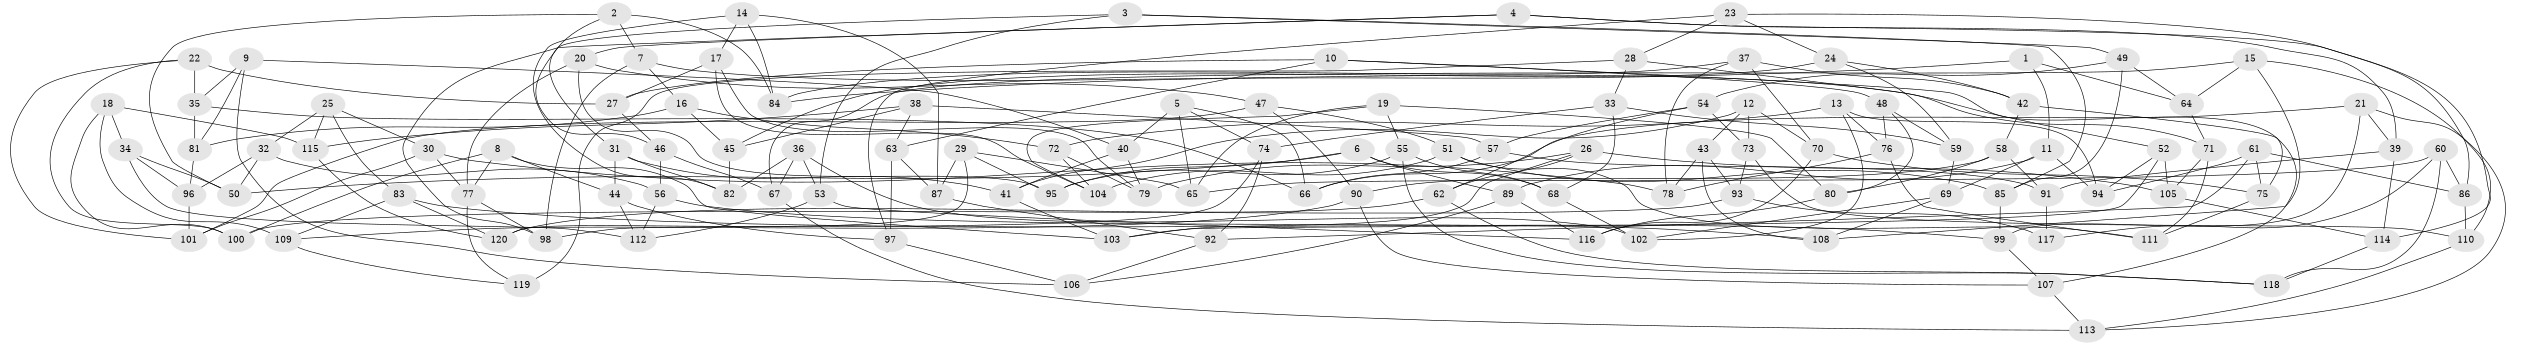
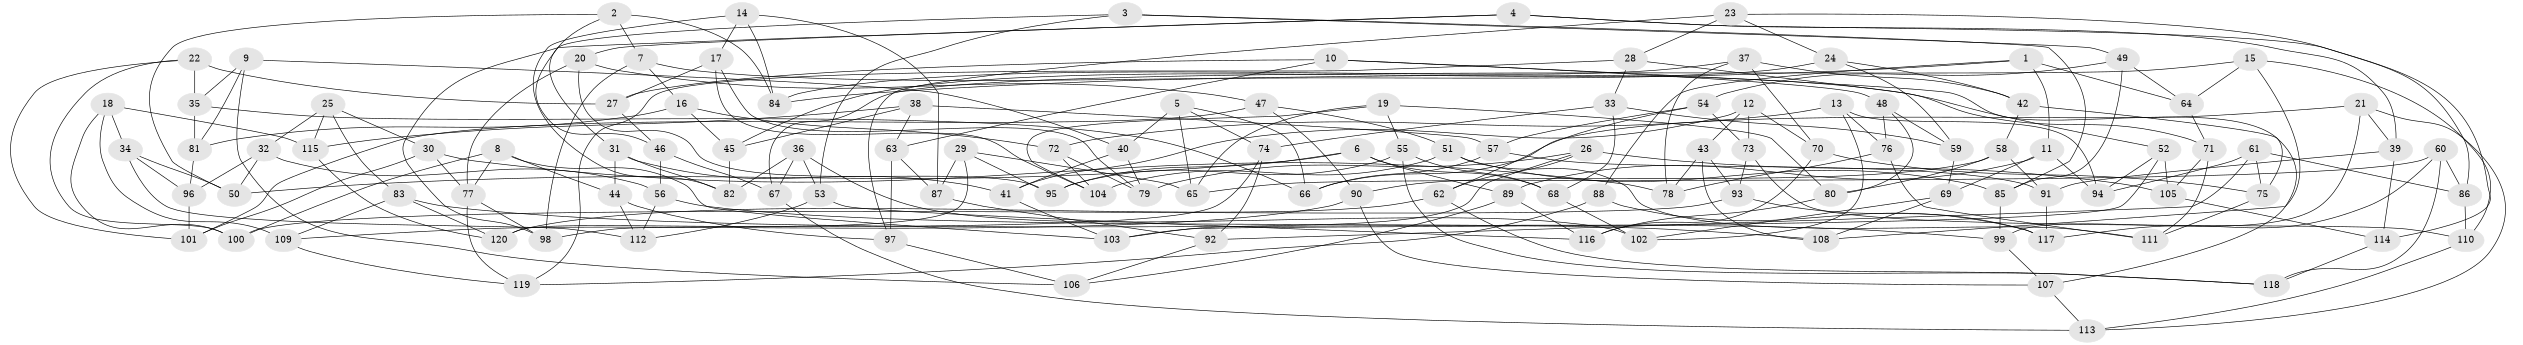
node "88": added
